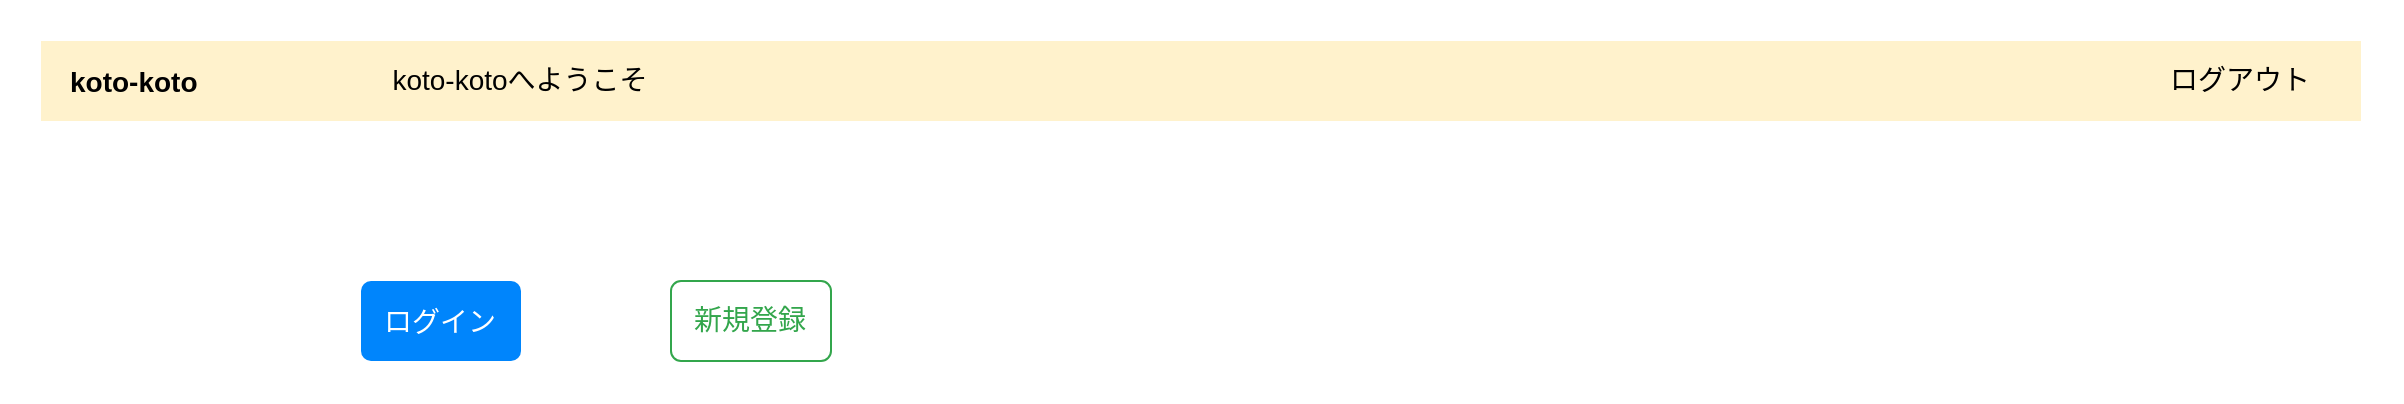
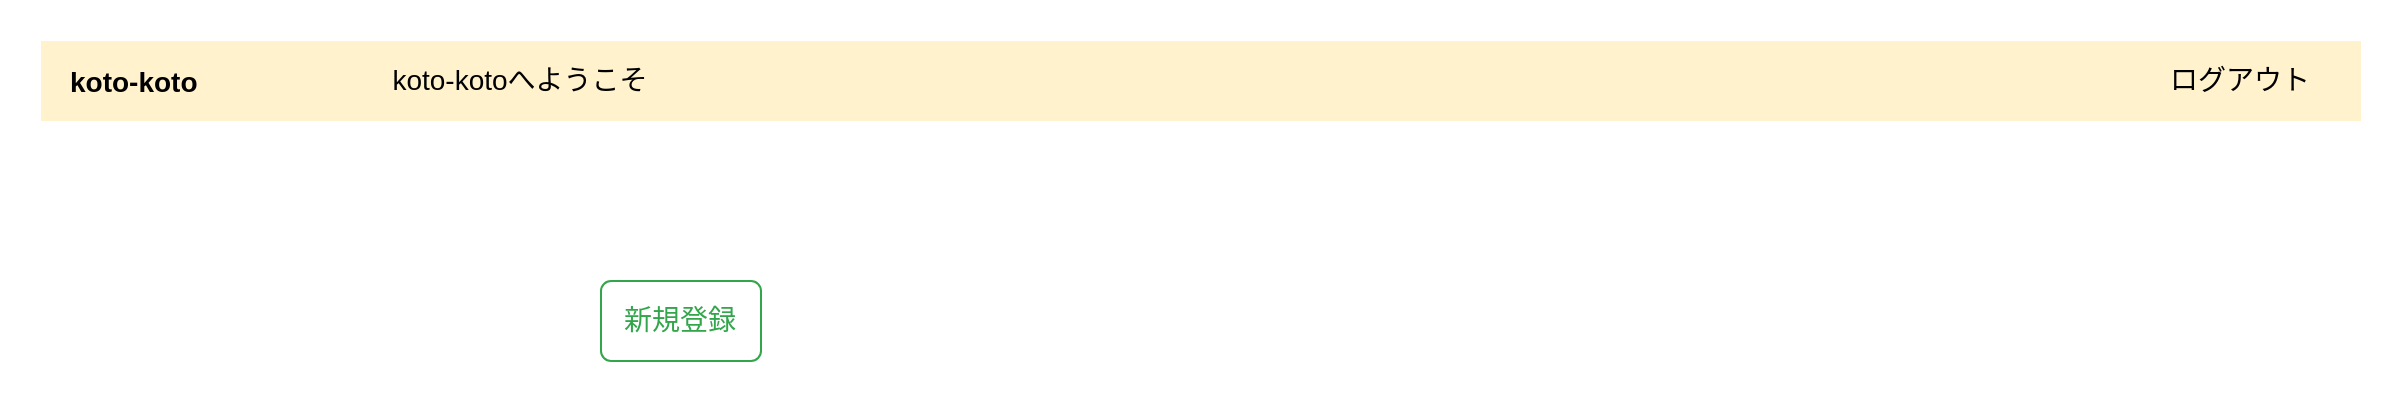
node "ログイン": removed
node "新規登録": moved (751, 321) -> (681, 321)
